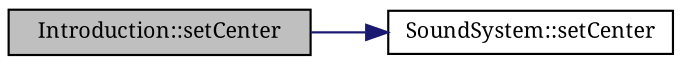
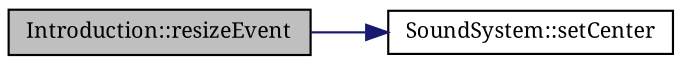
node "Introduction::setCenter": label "Introduction::setCenter" -> "Introduction::resizeEvent"
